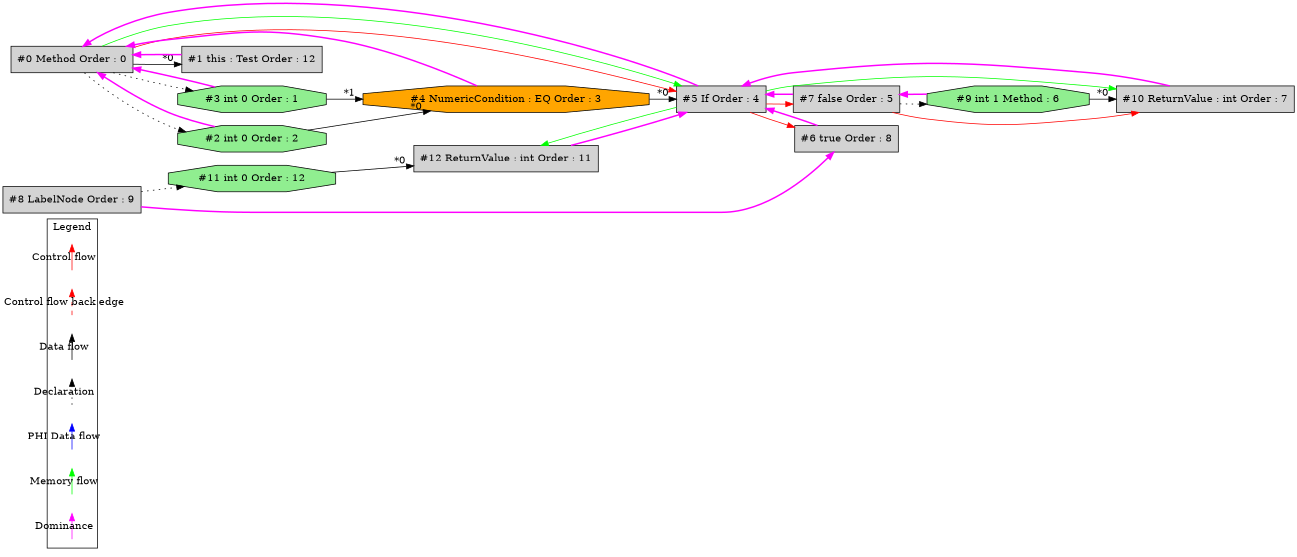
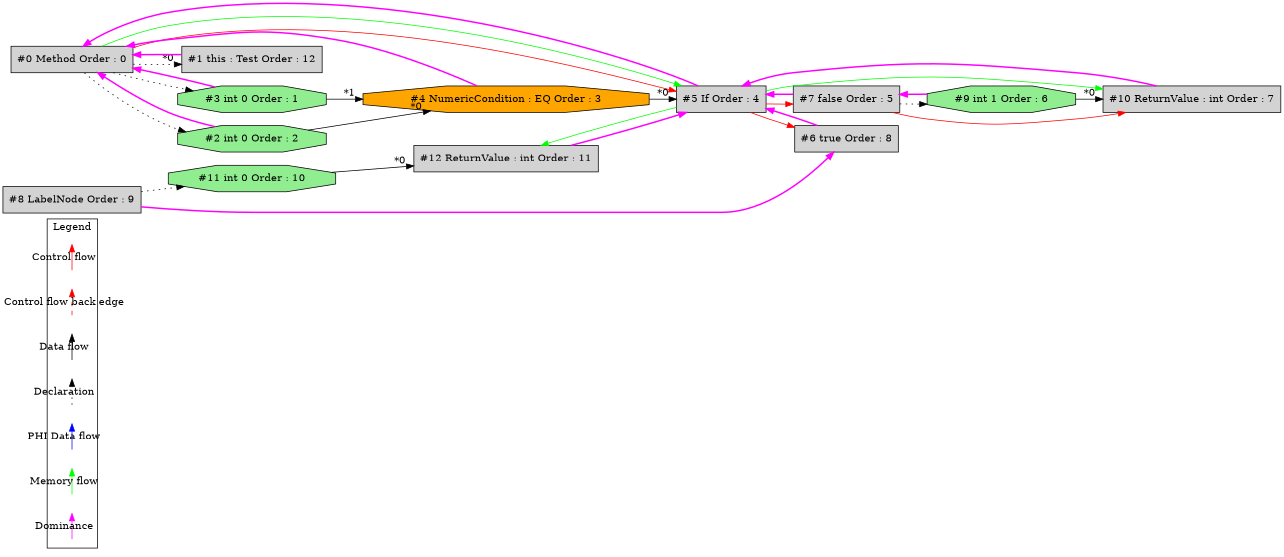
edge "#0 Method Order : 0" -> "#1 this : Test Order : 12": style solid -> dotted
node "#9 int 1 Method : 6": label "#9 int 1 Method : 6" -> "#9 int 1 Order : 6"
node "#11 int 0 Order : 12": label "#11 int 0 Order : 12" -> "#11 int 0 Order : 10"
